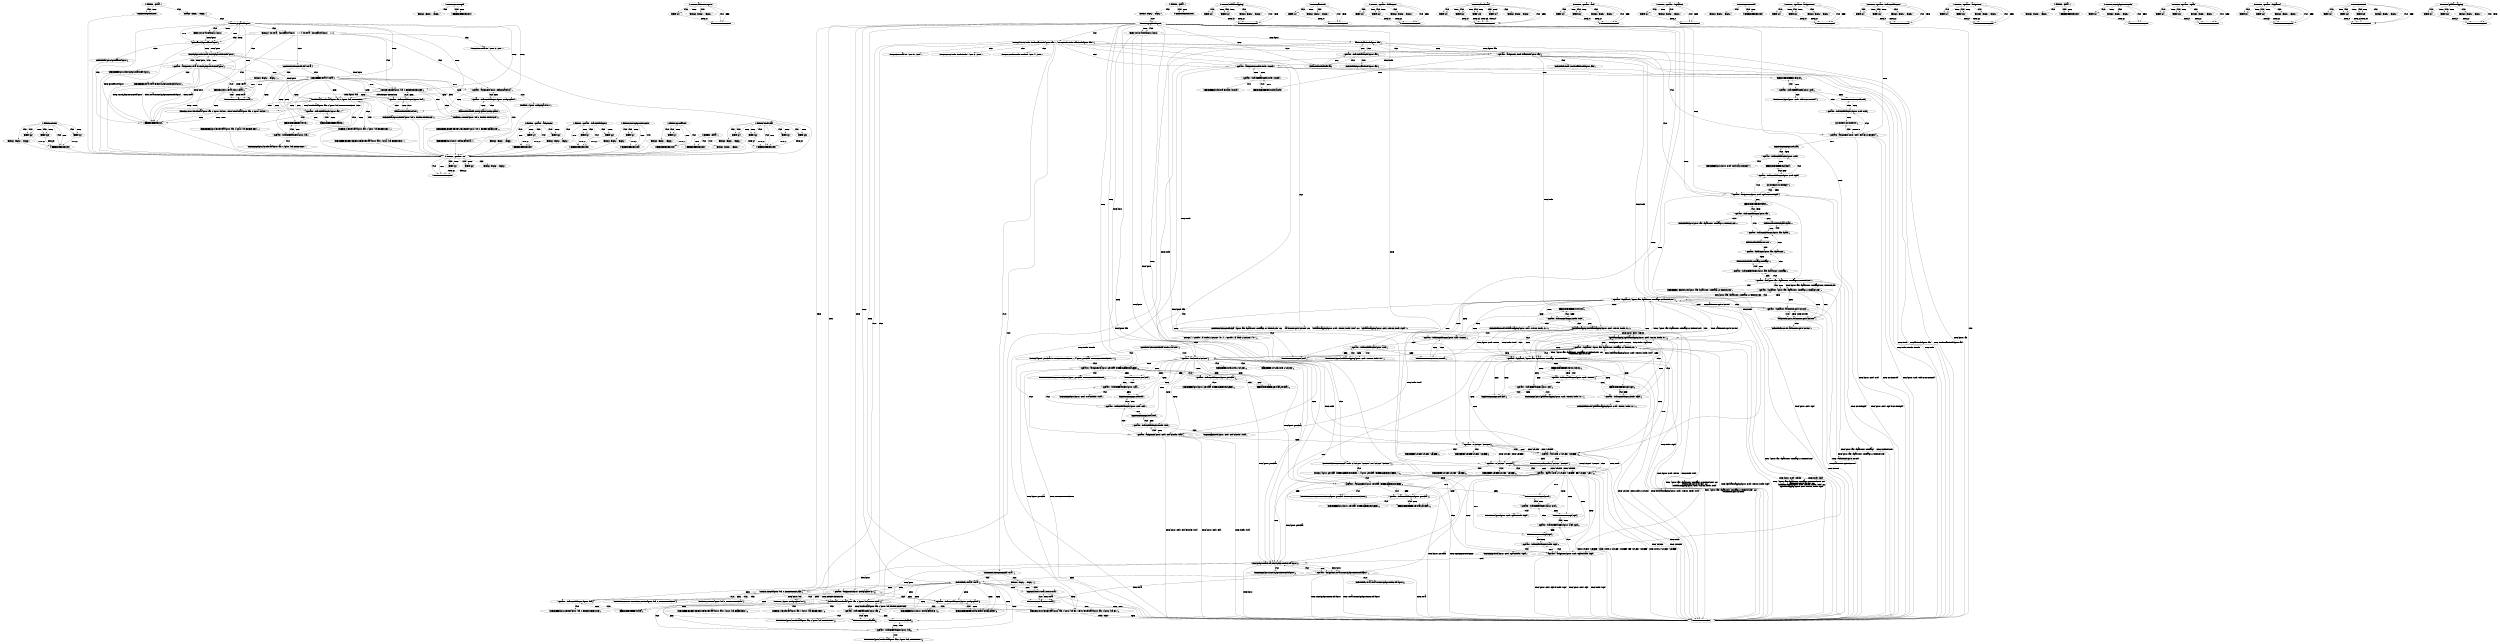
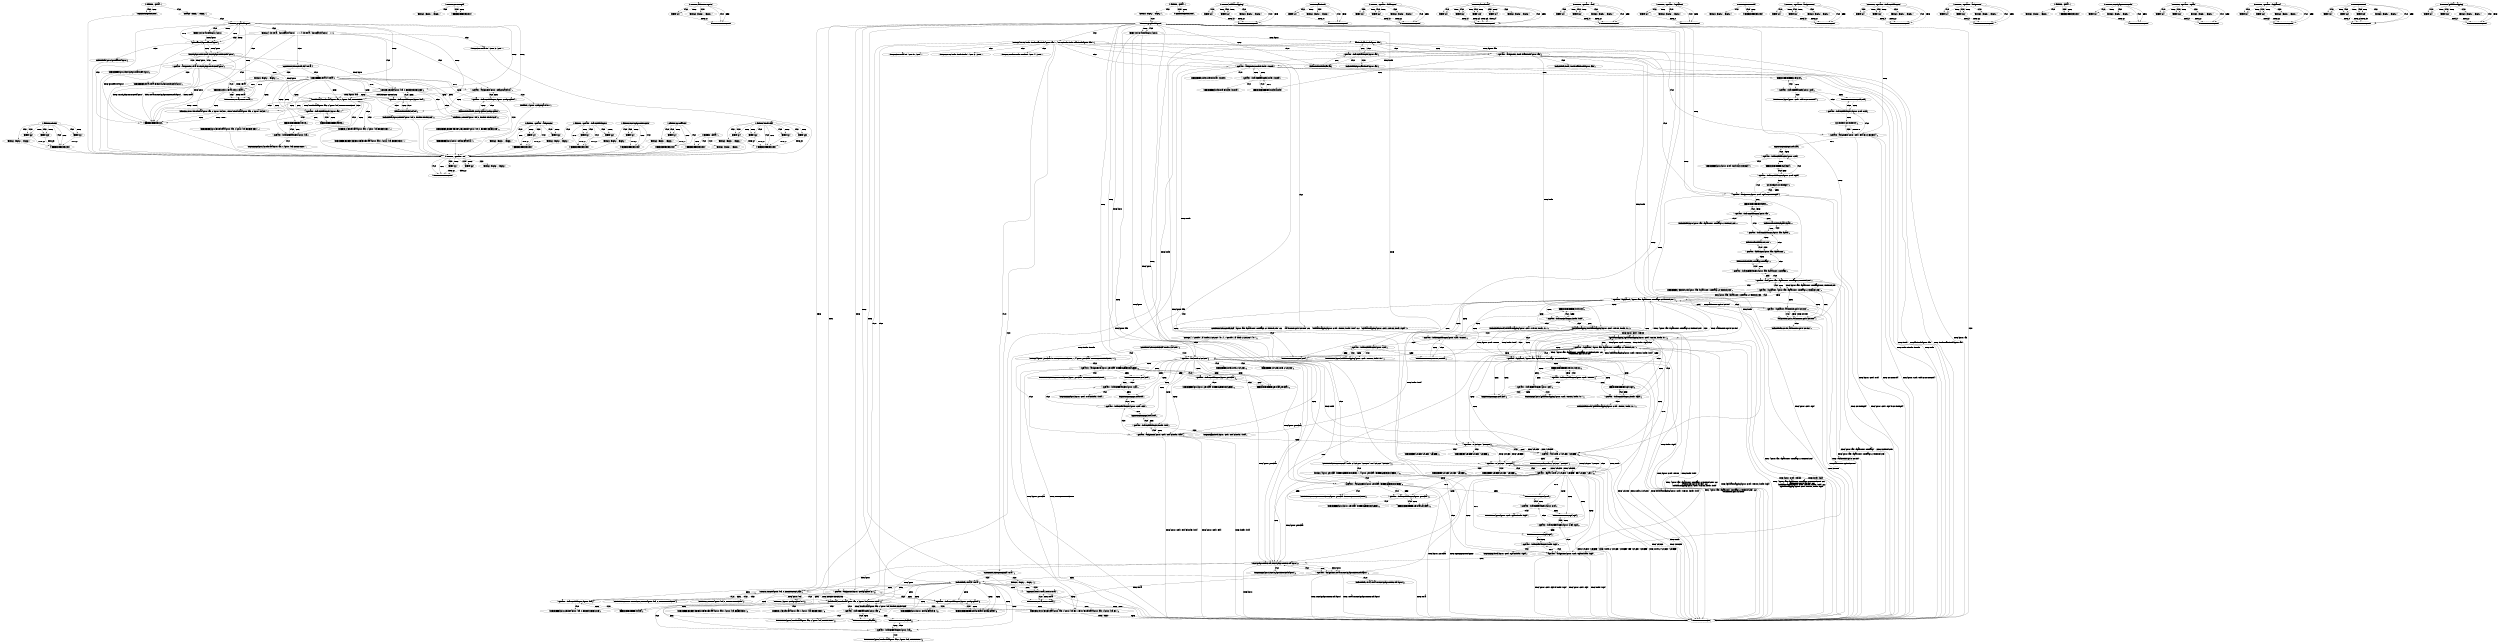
node "(IDENTIFIER,mode,mode = inode->i_mode)": added
edge "(<operator>.fieldAccess,bprm->file->f_path.mnt)" -> "(FIELD_IDENTIFIER,mnt,mnt)": added, label "AST:"
